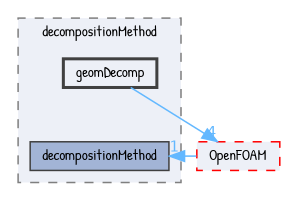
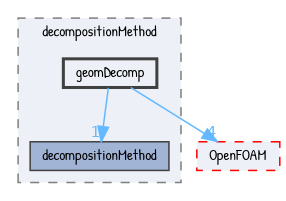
edge "OpenFOAM" -> "decompositionMethod": now "geomDecomp" -> "decompositionMethod"
